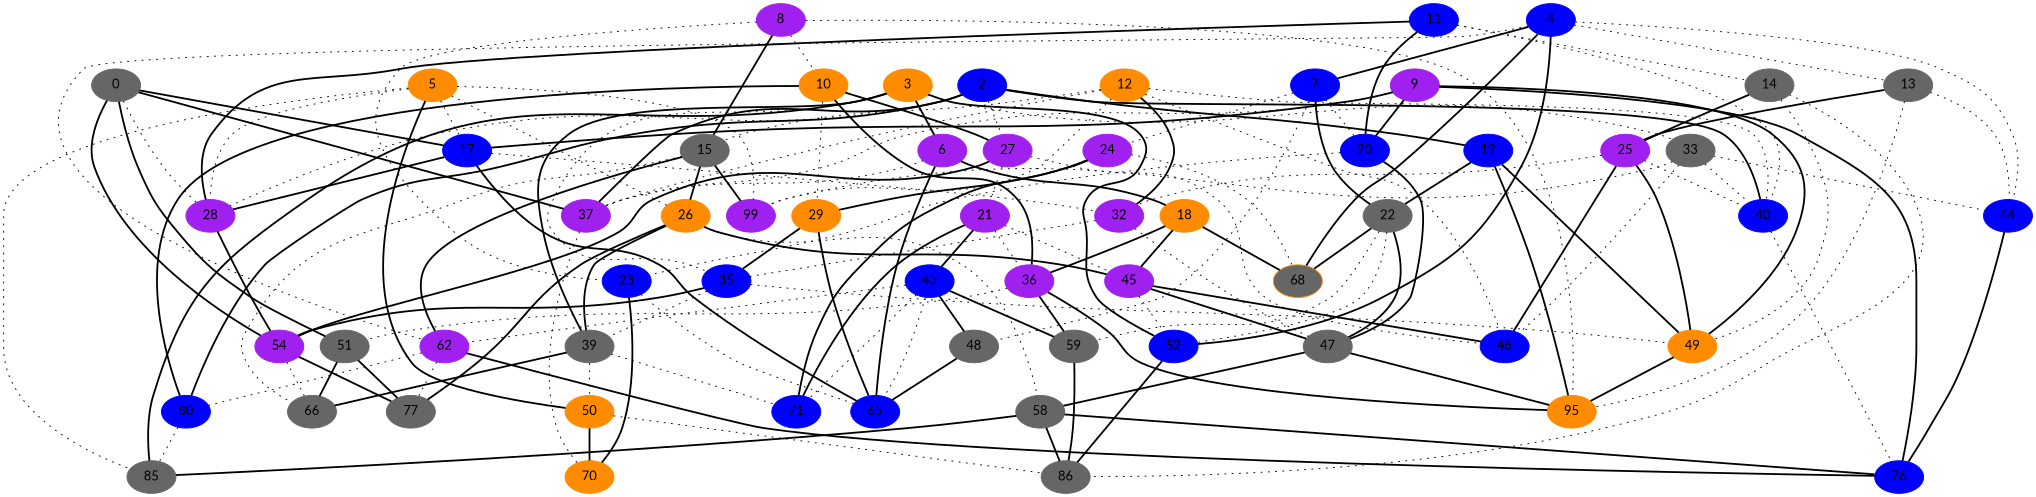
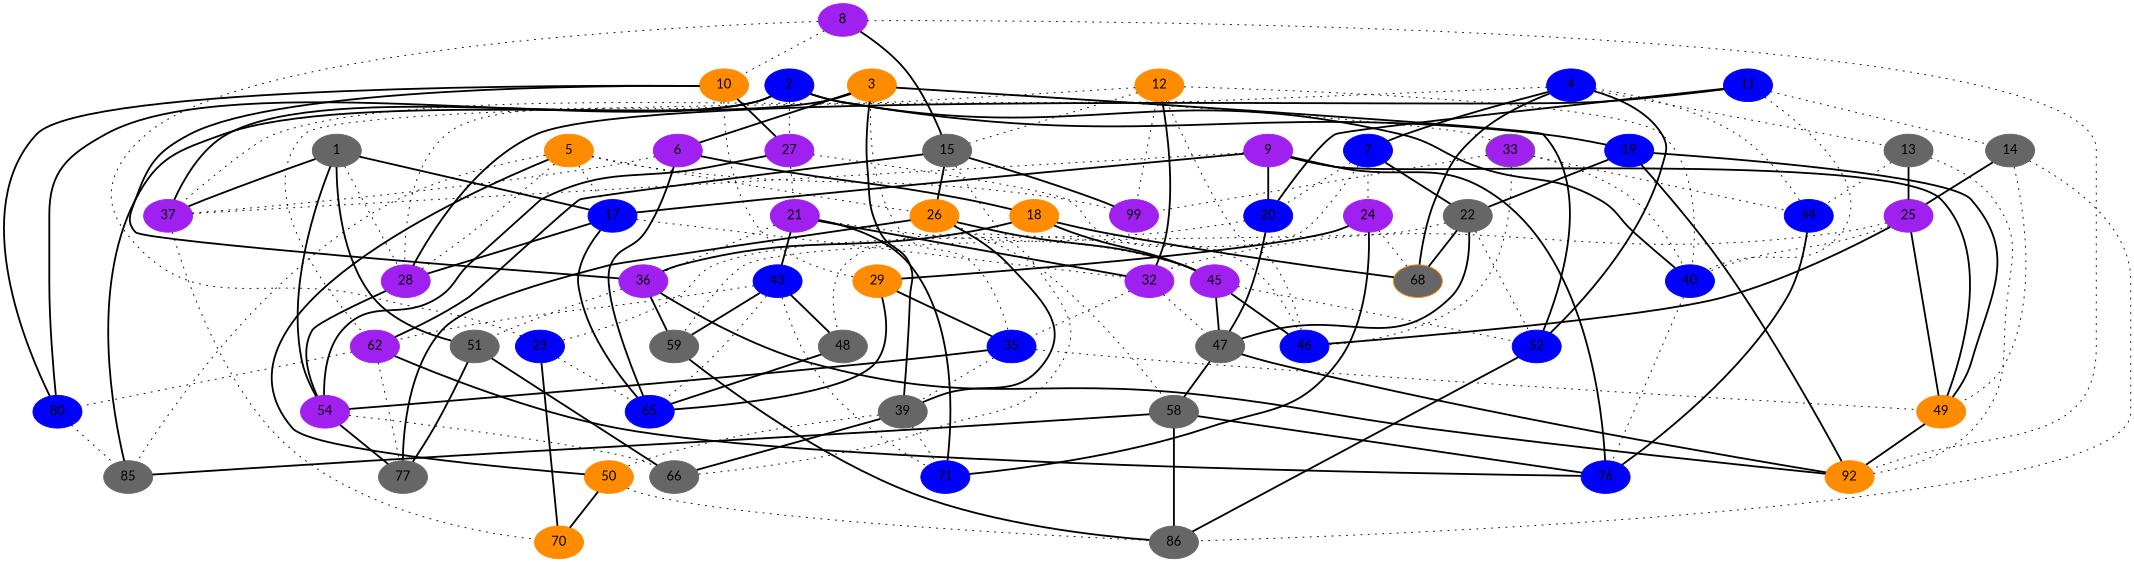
node "0": label "0" -> "1"
node "33": fillcolor gray40 -> purple
edge "21" -- "32": added
node "95": label "95" -> "92"
